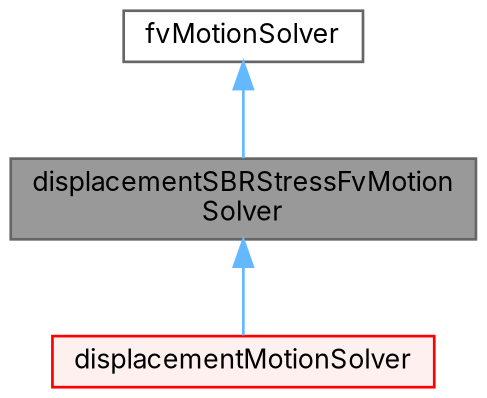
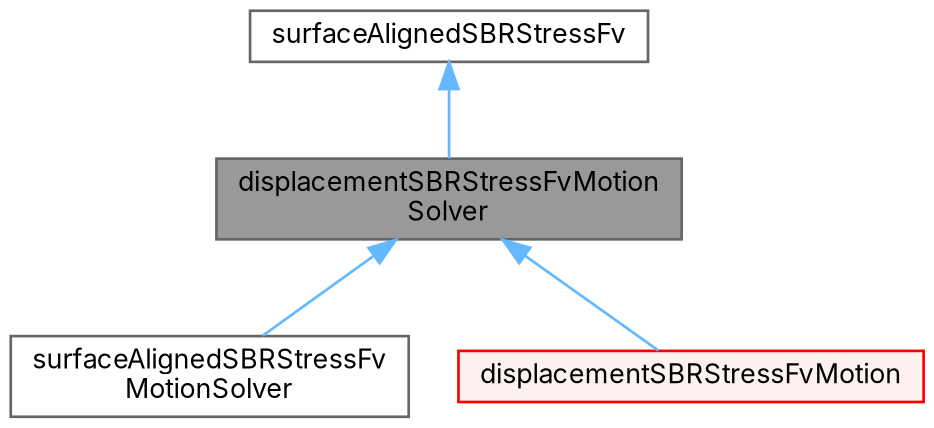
node "fvMotionSolver": label "fvMotionSolver" -> "surfaceAlignedSBRStressFv"
node "displacementMotionSolver": label "displacementMotionSolver" -> "displacementSBRStressFvMotion"
node "surfaceAlignedSBRStressFv MotionSolver": added
